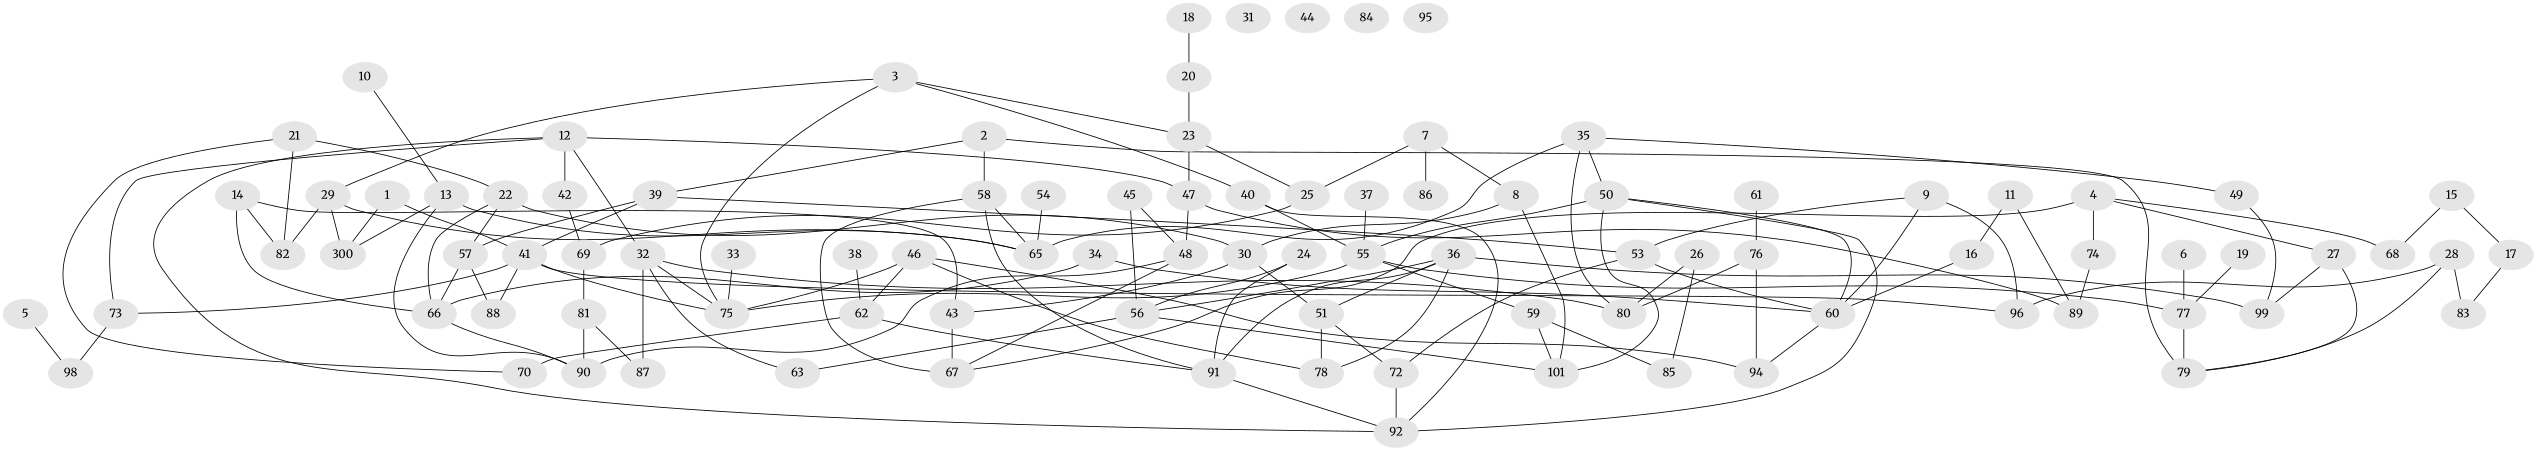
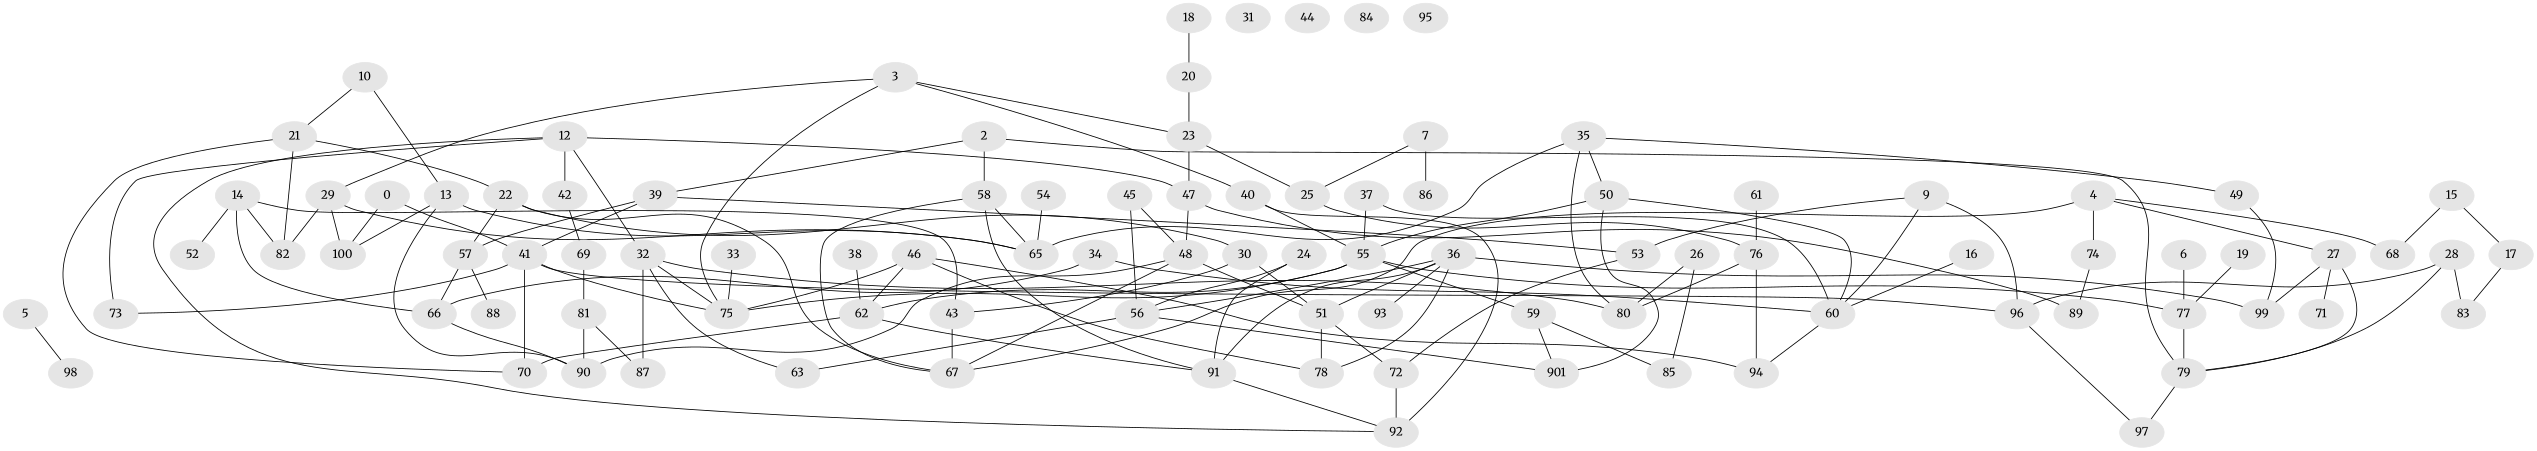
edge "10" -- "21": added
node "1": label "1" -> "0"
node "8": removed
node "11": removed
edge "25" -- "69": now "25" -- "76"
edge "22" -- "66": now "22" -- "67"
node "52": added
node "300": label "300" -> "100"
edge "41" -- "88": now "41" -- "70"
edge "48" -- "51": added
edge "53" -- "60": now "37" -- "60"
edge "55" -- "62": added
node "93": added
node "71": added
edge "73" -- "98": removed
node "101": label "101" -> "901"
edge "50" -- "92": removed
node "97": added
